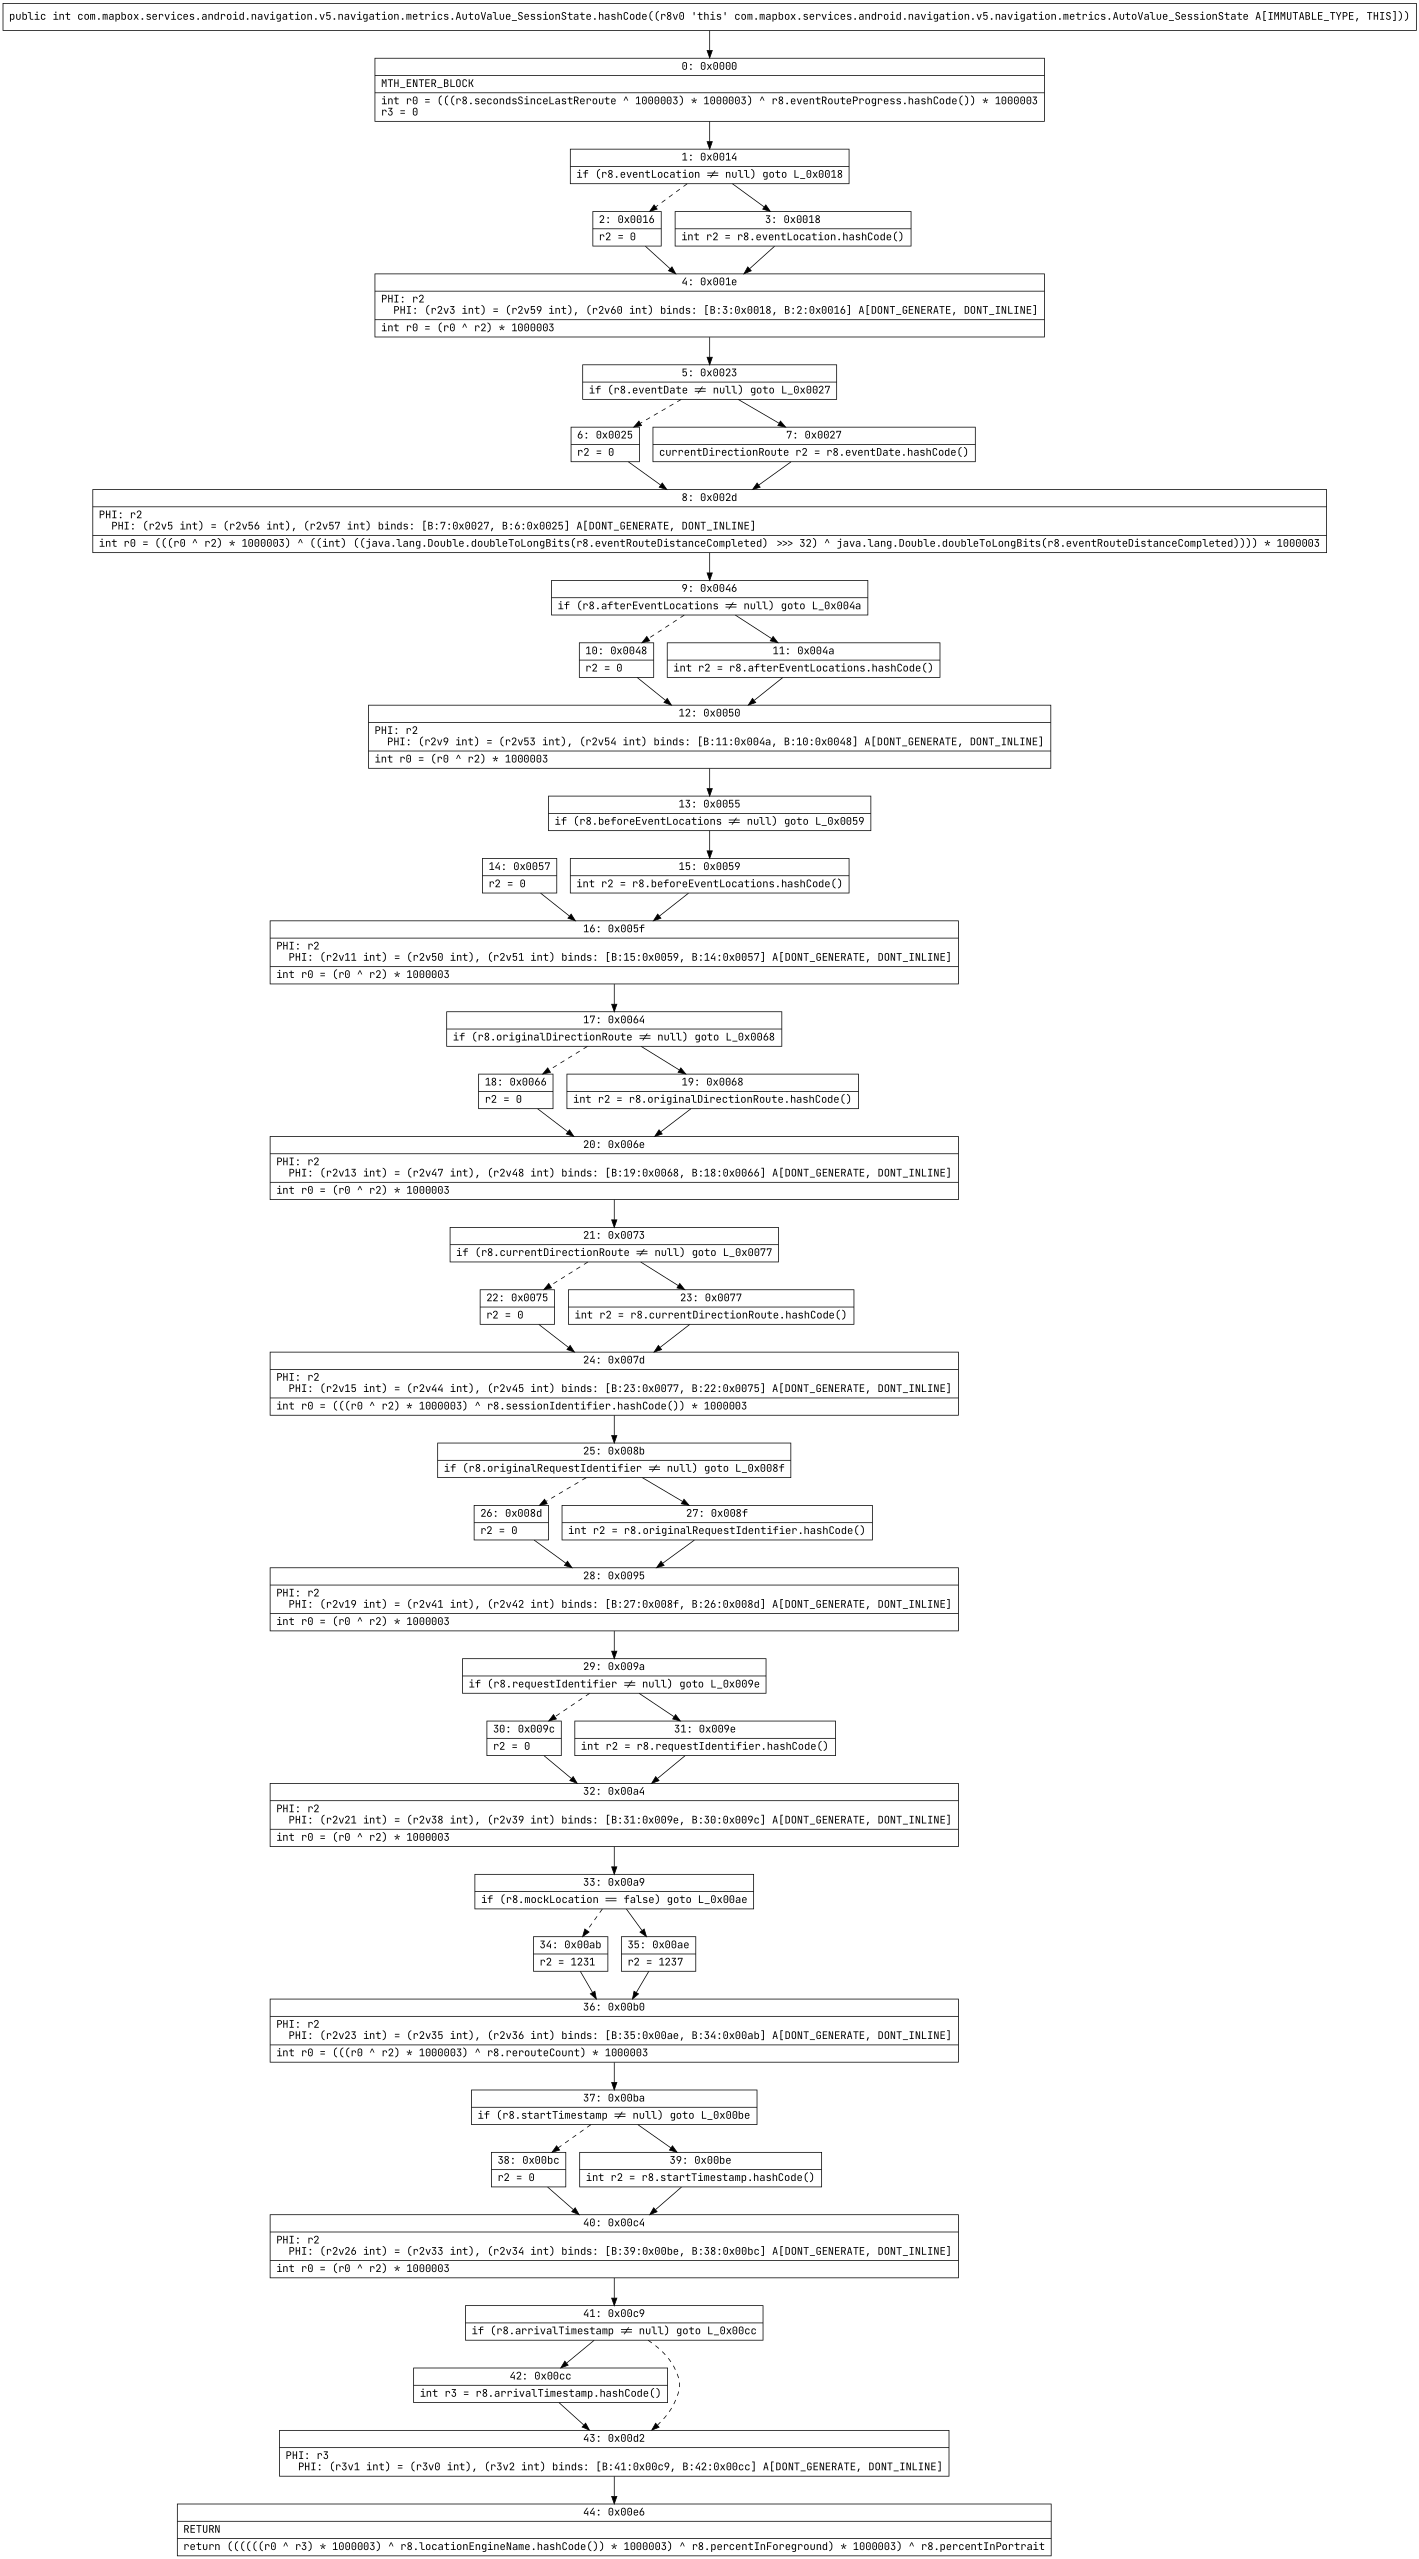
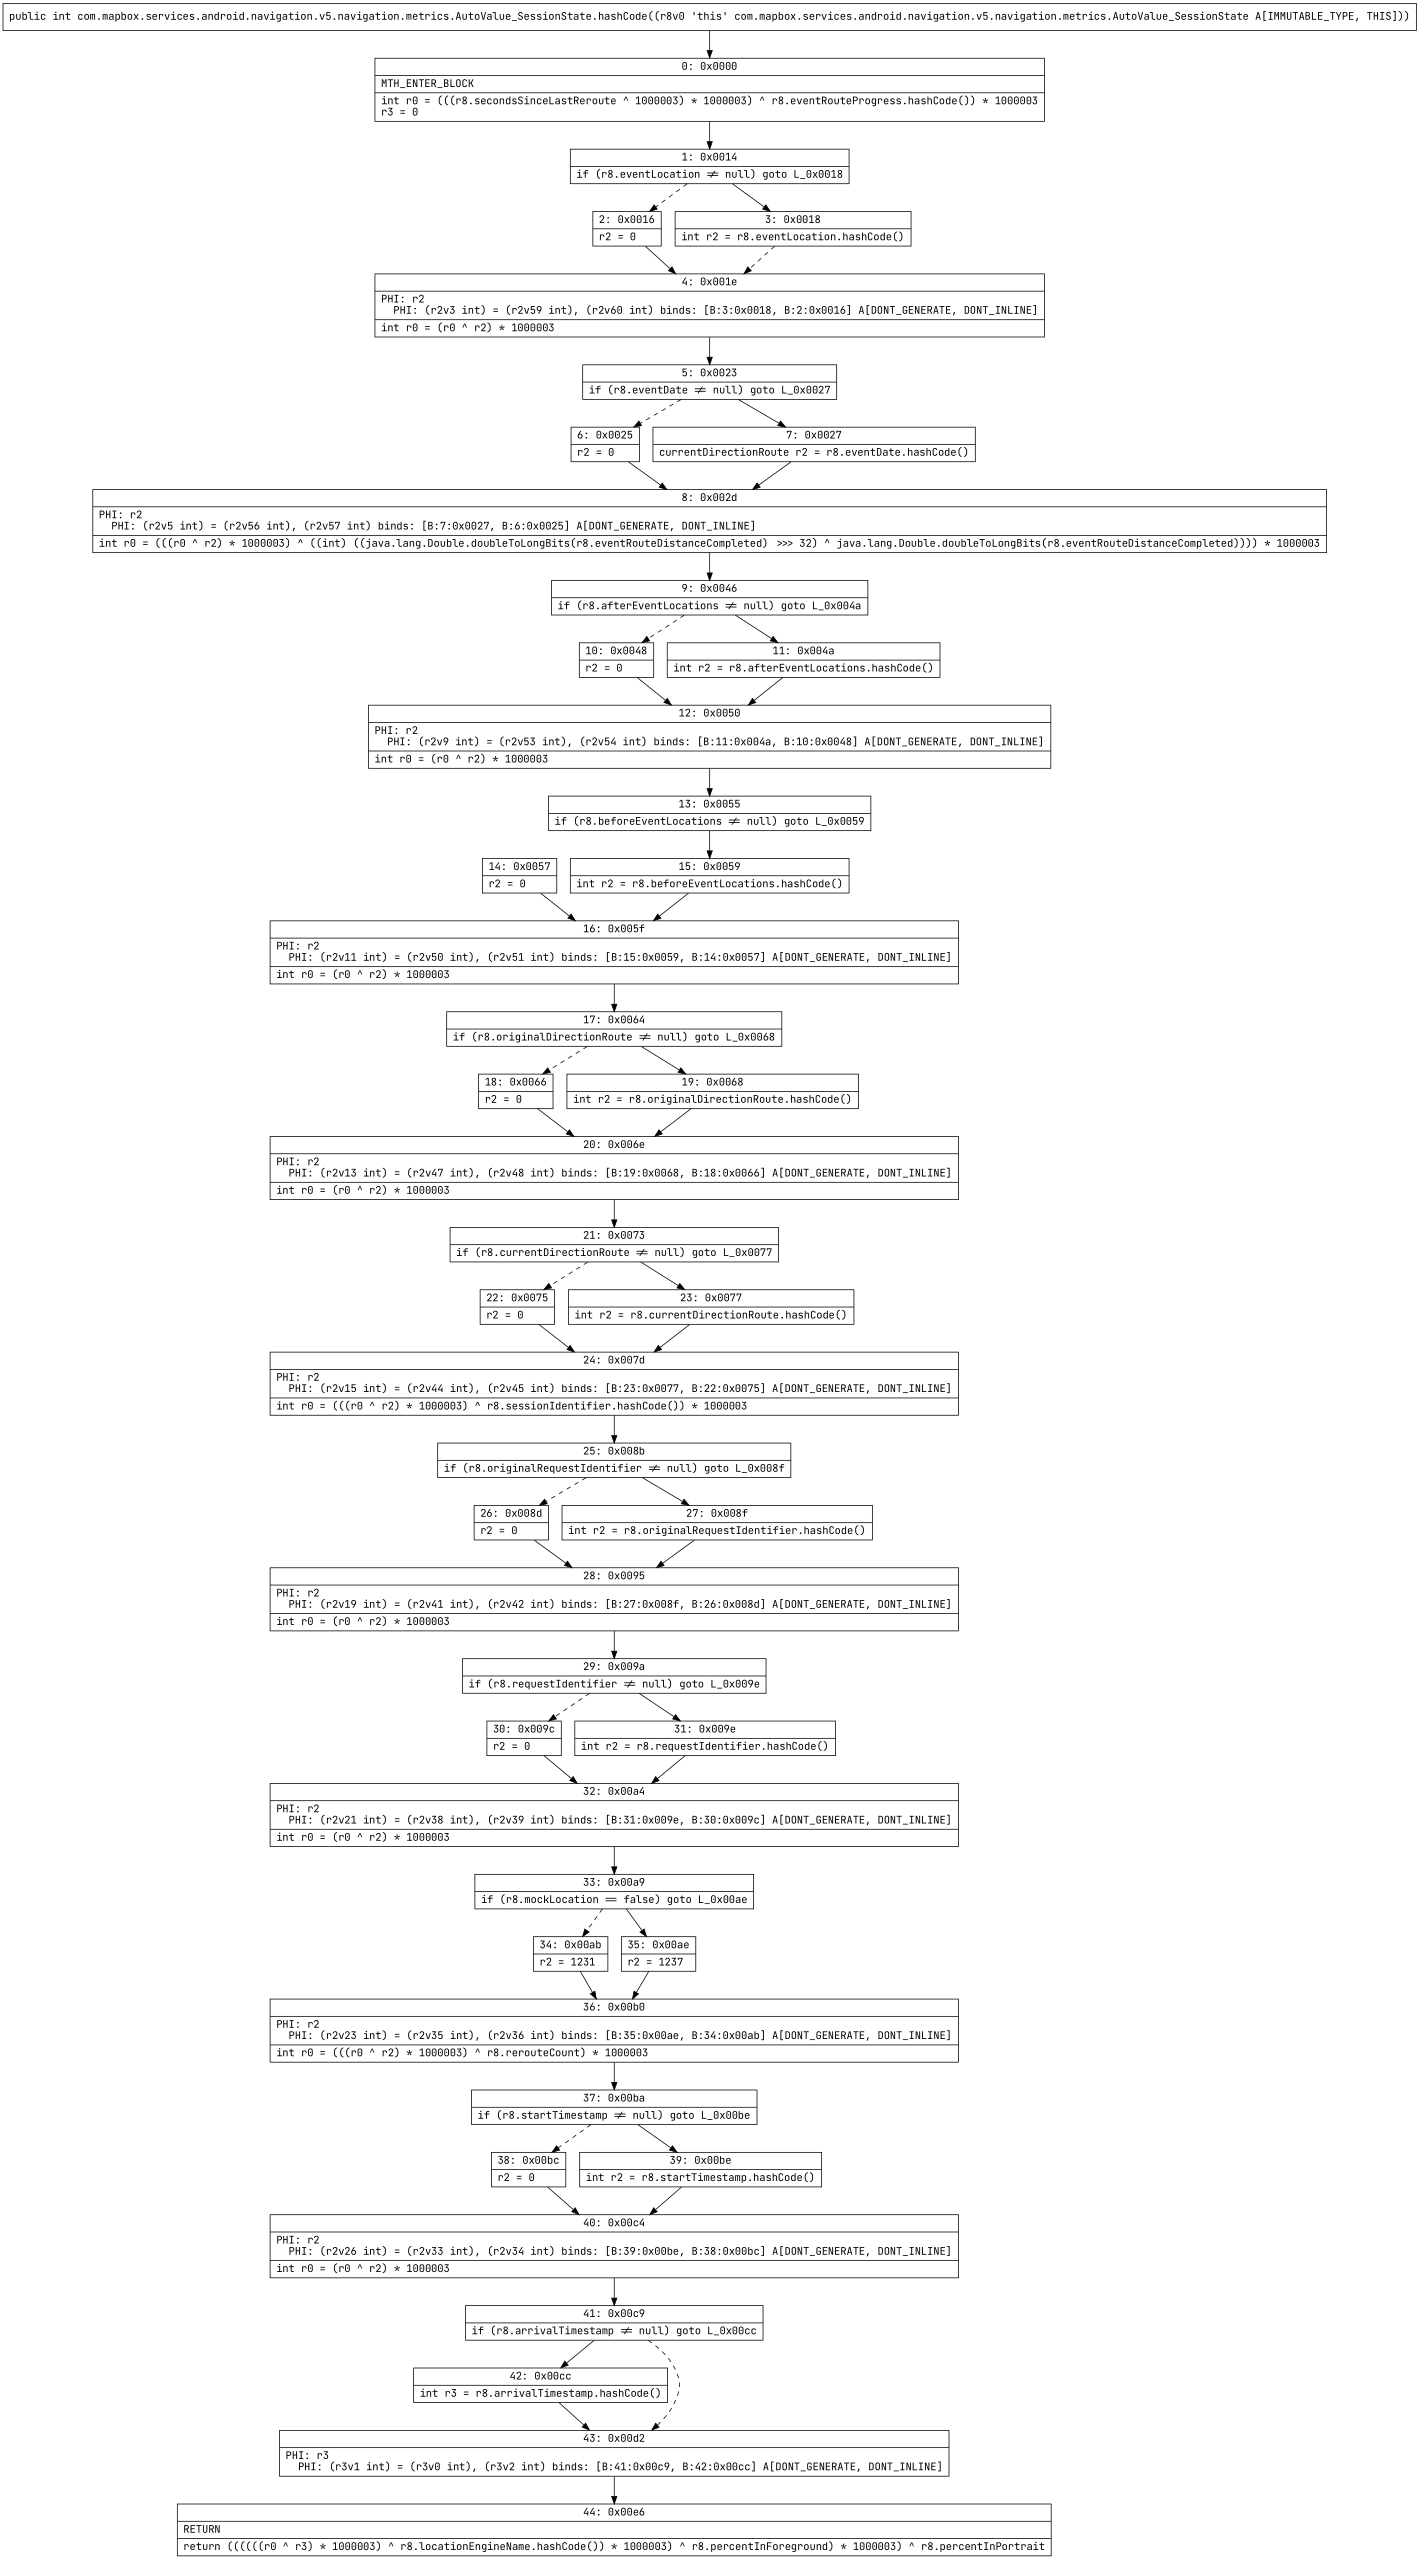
edge "3: 0x0018" -> "4: 0x001e": style solid -> dashed
